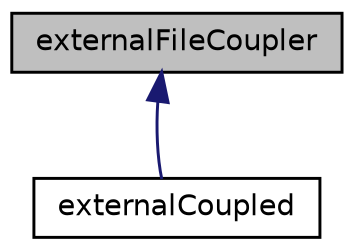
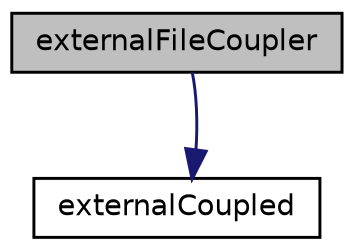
edge "externalCoupled" -> "externalFileCoupler": reversed
